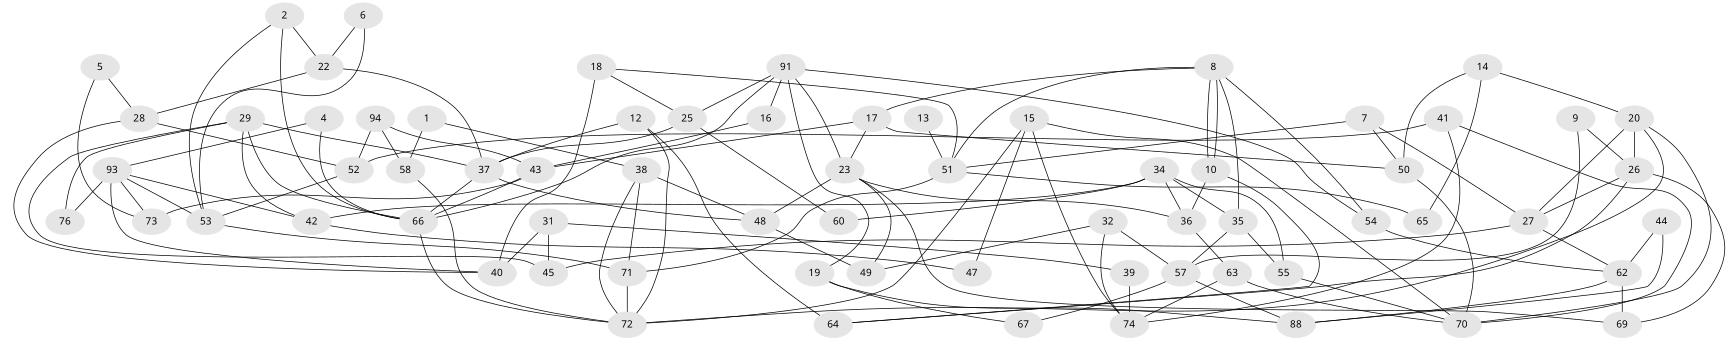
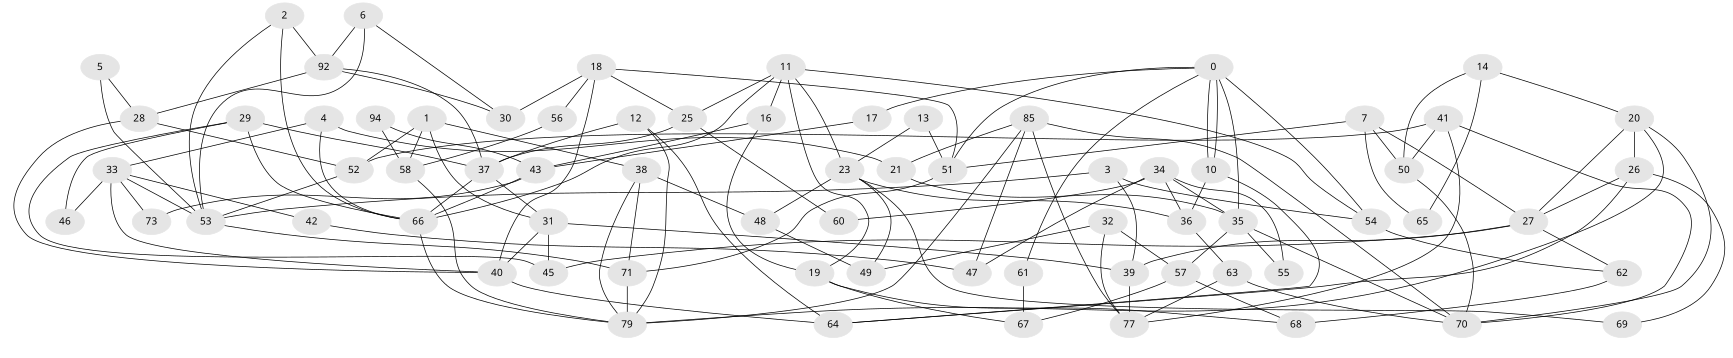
node "22": label "22" -> "92"
node "91": label "91" -> "11"
node "8": label "8" -> "0"
node "30": added
node "56": added
node "15": label "15" -> "85"
node "9": removed
edge "94" -- "52": now "1" -- "52"
edge "17" -- "23": now "13" -- "23"
edge "5" -- "73": now "5" -- "53"
edge "17" -- "50": now "41" -- "50"
node "93": label "93" -> "33"
node "21": added
node "3": added
edge "1" -- "31": added
edge "29" -- "42": removed
edge "51" -- "65": now "7" -- "65"
edge "34" -- "42": now "34" -- "47"
edge "37" -- "48": now "37" -- "31"
edge "16" -- "19": added
node "76": label "76" -> "46"
node "44": removed
edge "27" -- "39": added
node "61": added
edge "62" -- "69": removed
edge "55" -- "70": now "35" -- "70"
edge "40" -- "64": added
node "72": label "72" -> "79"
node "74": label "74" -> "77"
node "88": label "88" -> "68"
